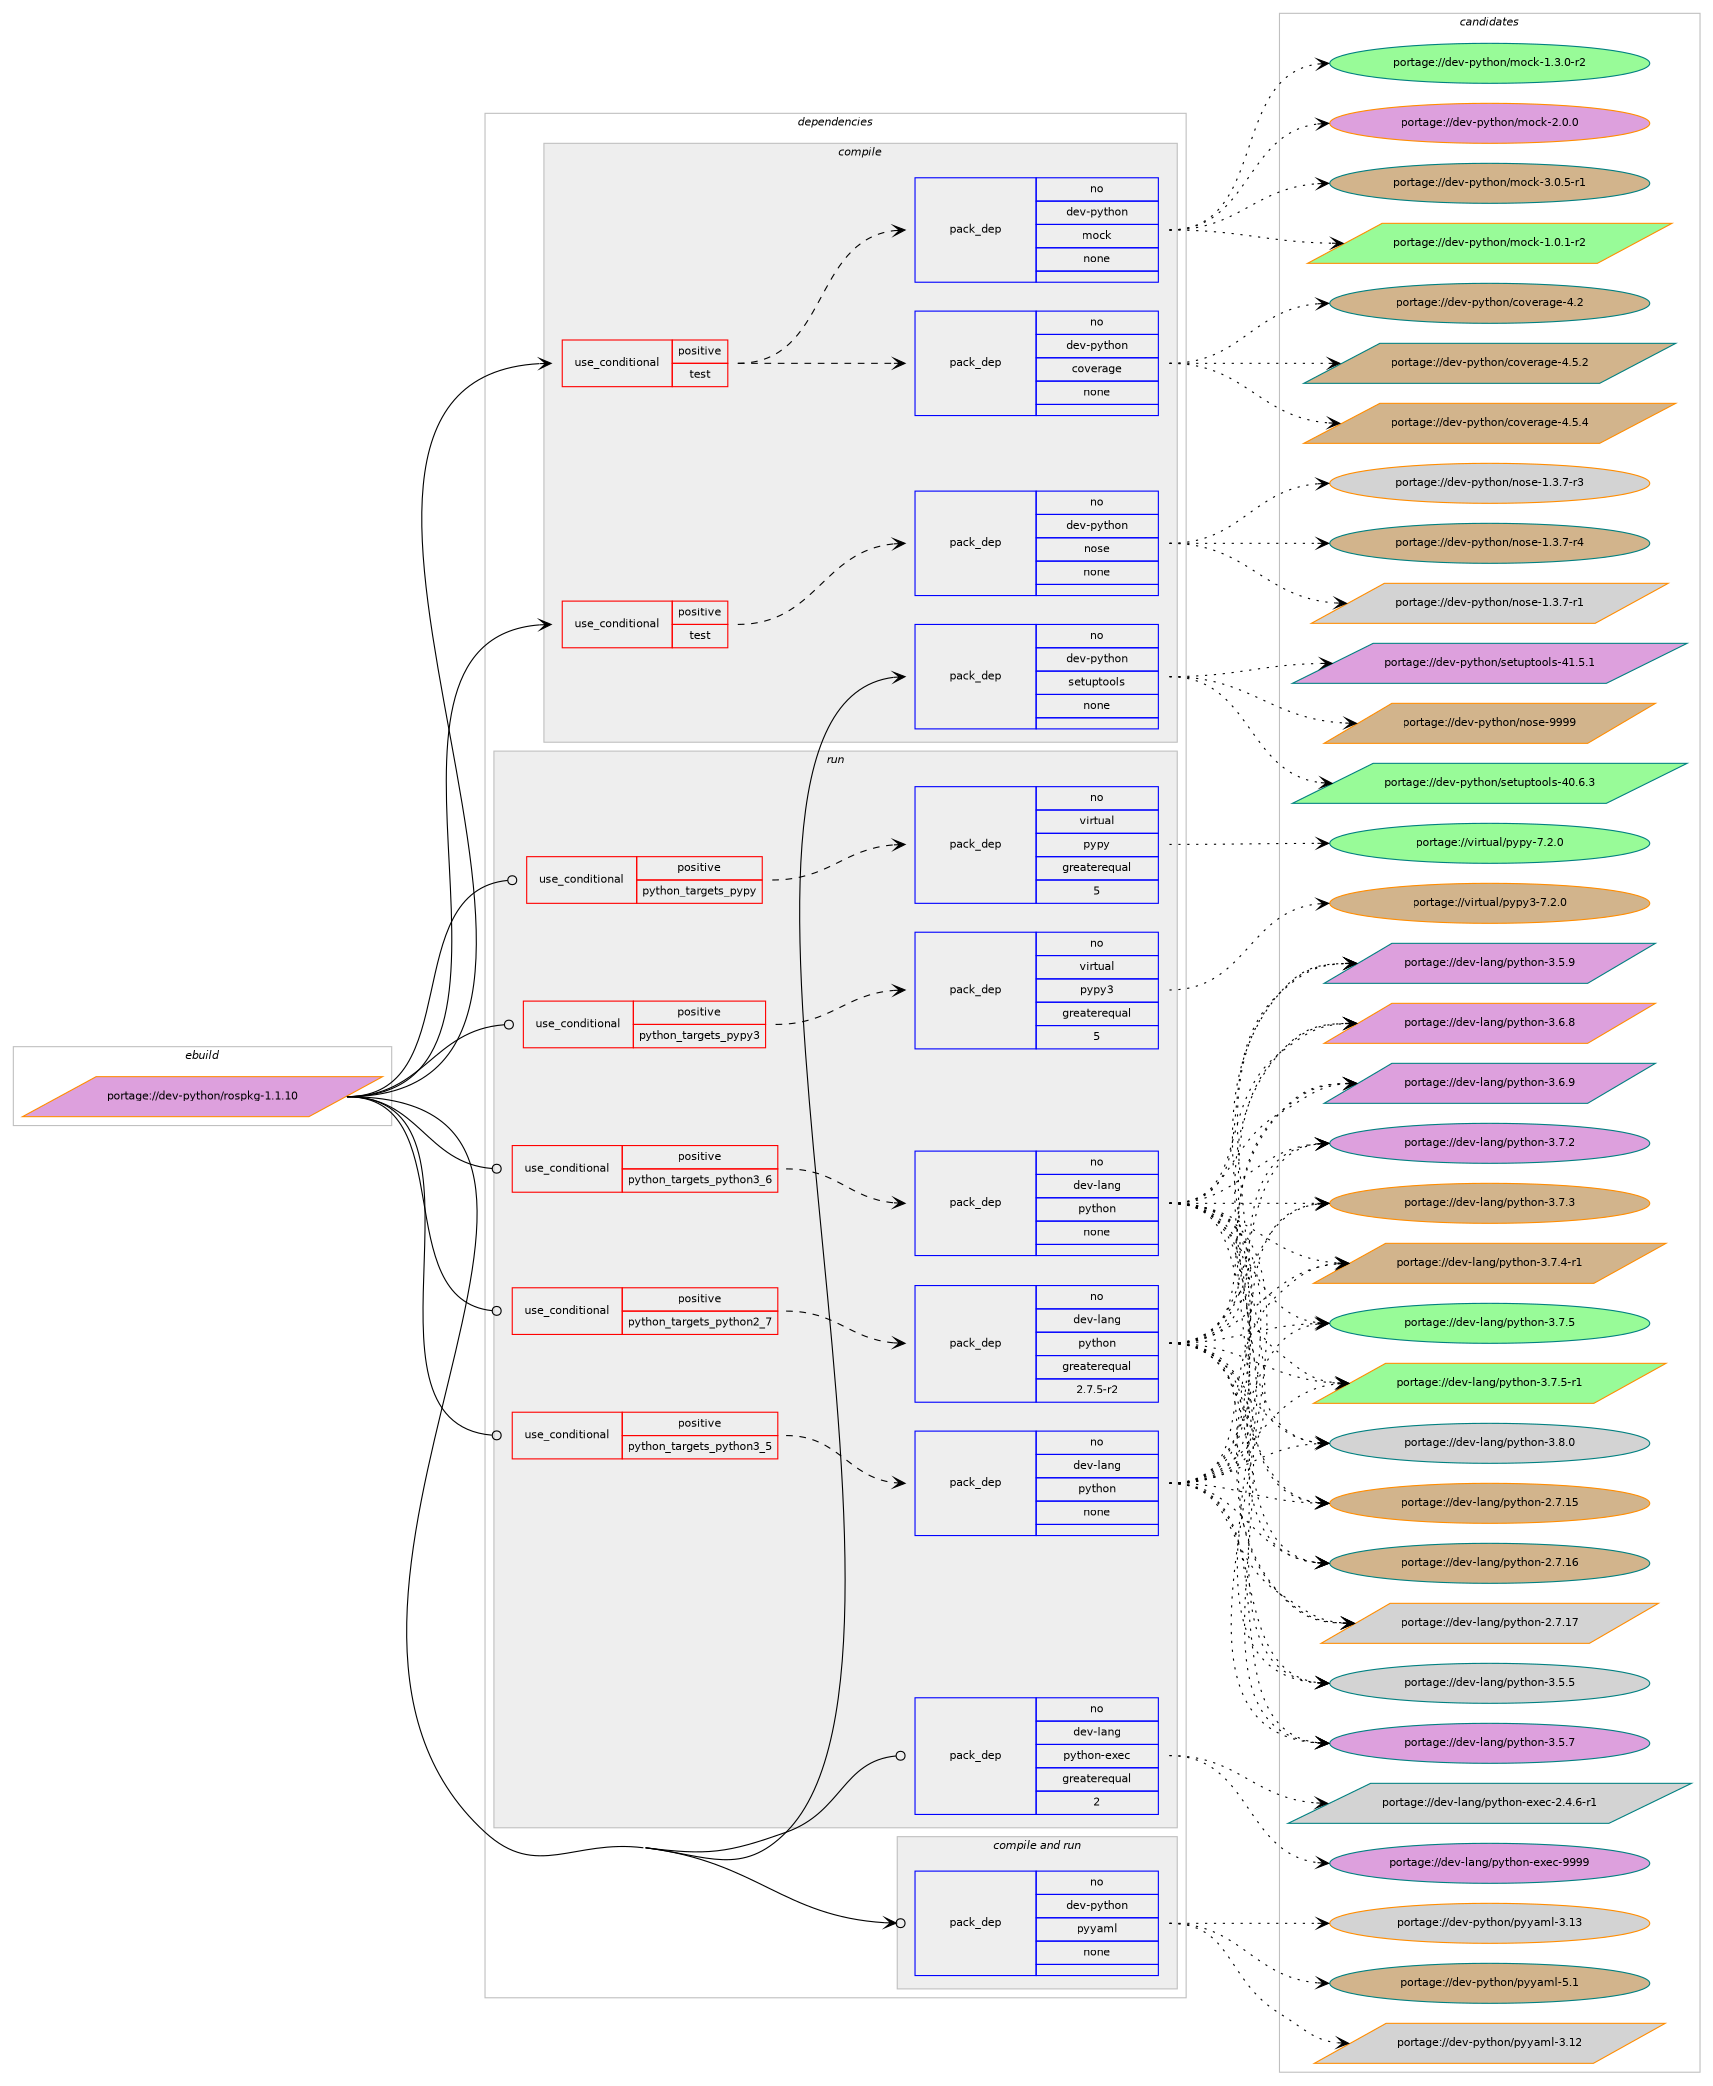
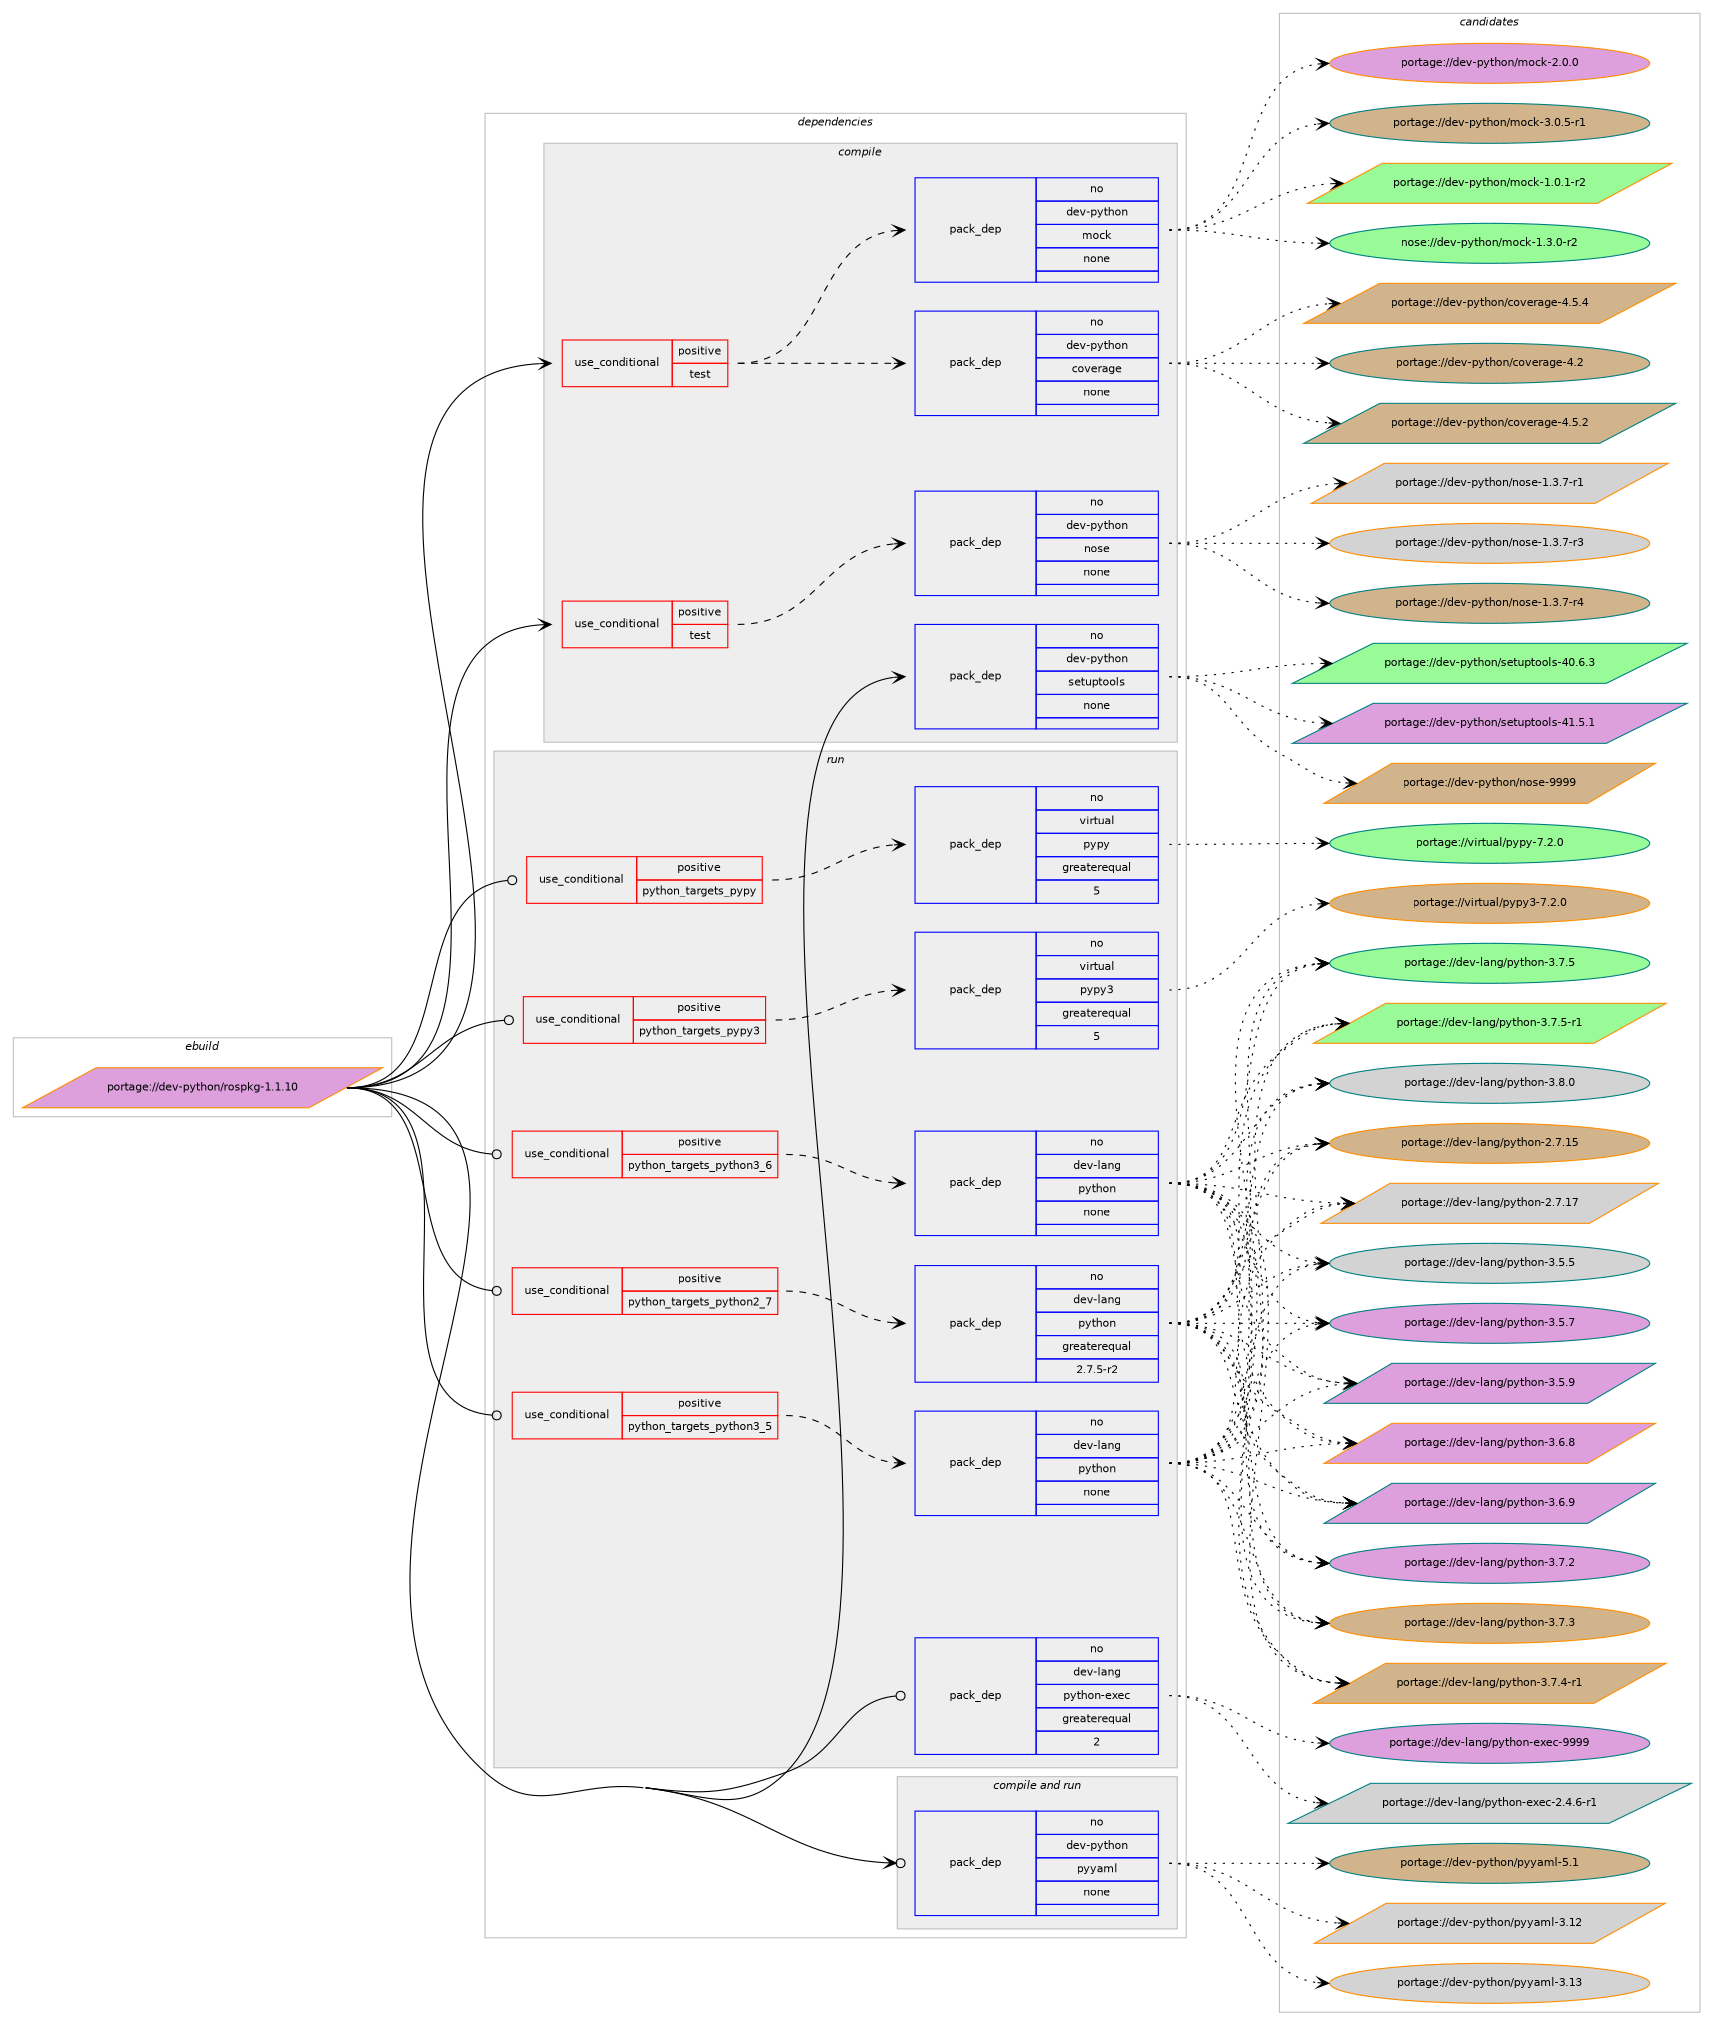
node "portage://dev-python/mock-1.3.0-r2": label "portage://dev-python/mock-1.3.0-r2" -> "nose://dev-python/mock-1.3.0-r2"
node "portage://dev-lang/python-2.7.16": removed
